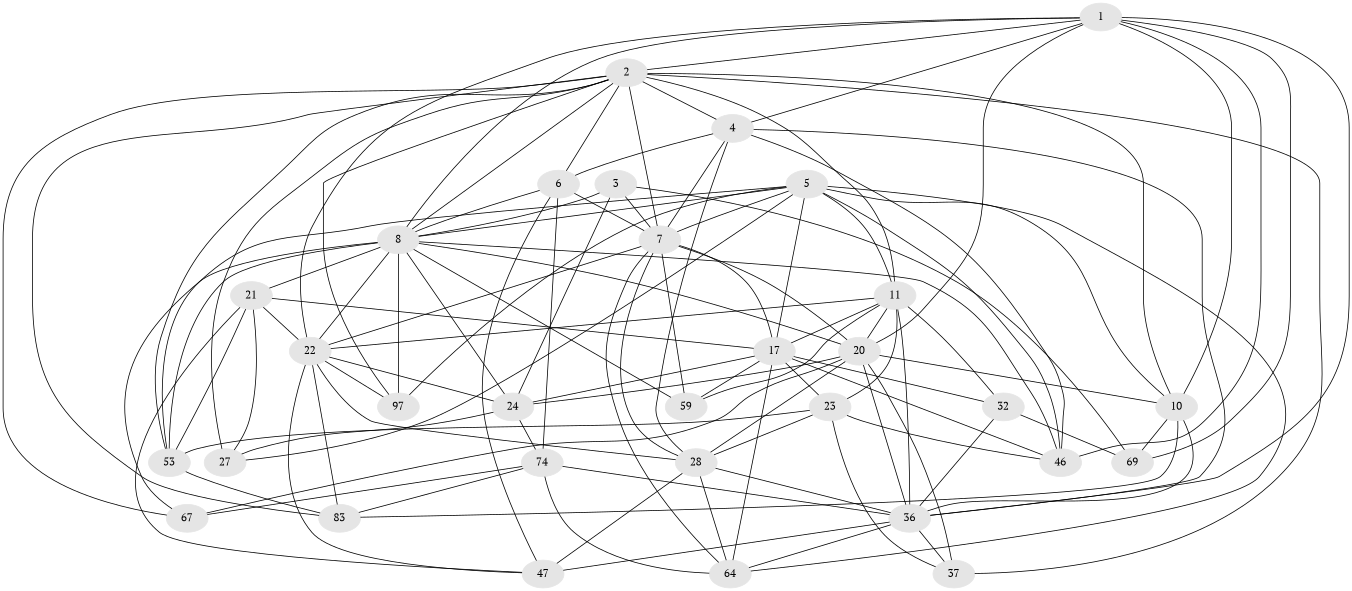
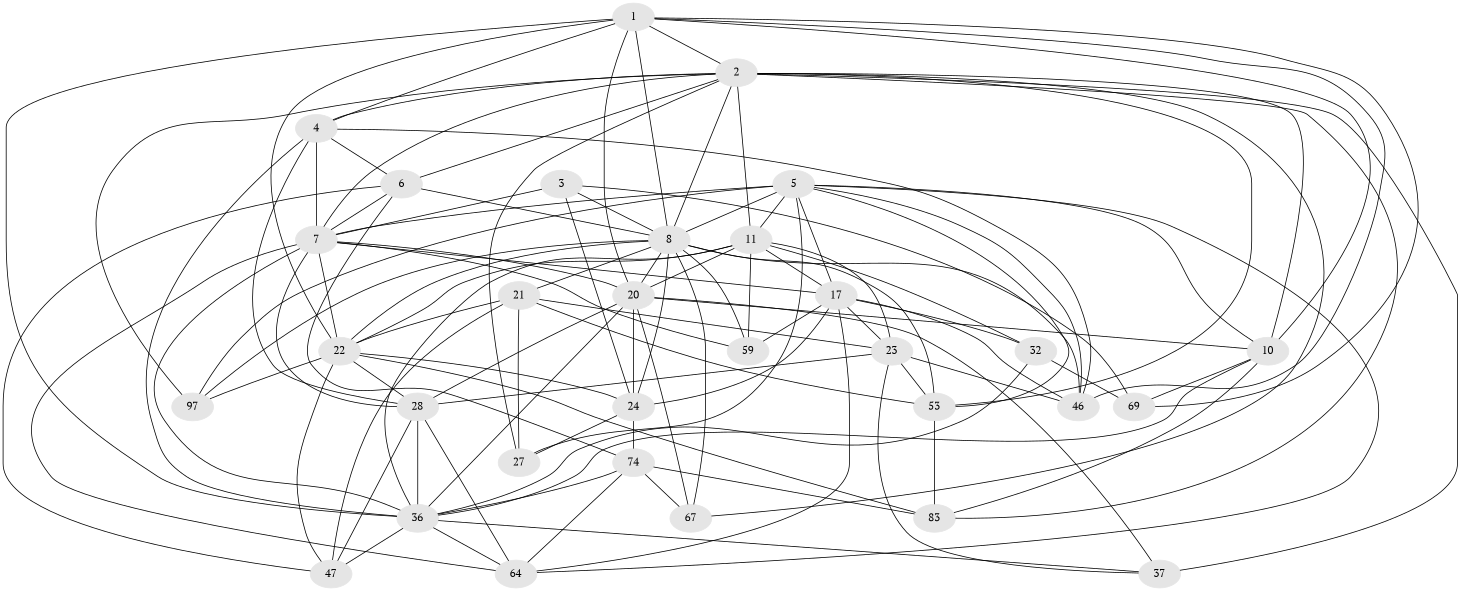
edge "21" -- "17": now "21" -- "23"
edge "7" -- "36": added
